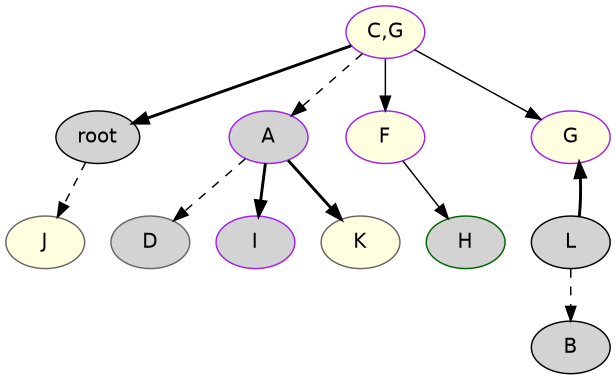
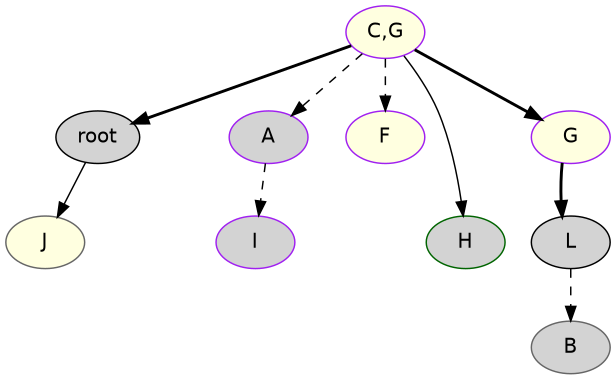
edge "C,G" -> "F": style solid -> dashed
edge "C,G" -> "G": style solid -> bold
edge "A" -> "I": style bold -> dashed
edge "root" -> "J": style dashed -> solid
edge "F" -> "H": now "C,G" -> "H"
edge "L" -> "G": reversed
node "D": removed
node "K": removed
node "B": color black -> gray40
